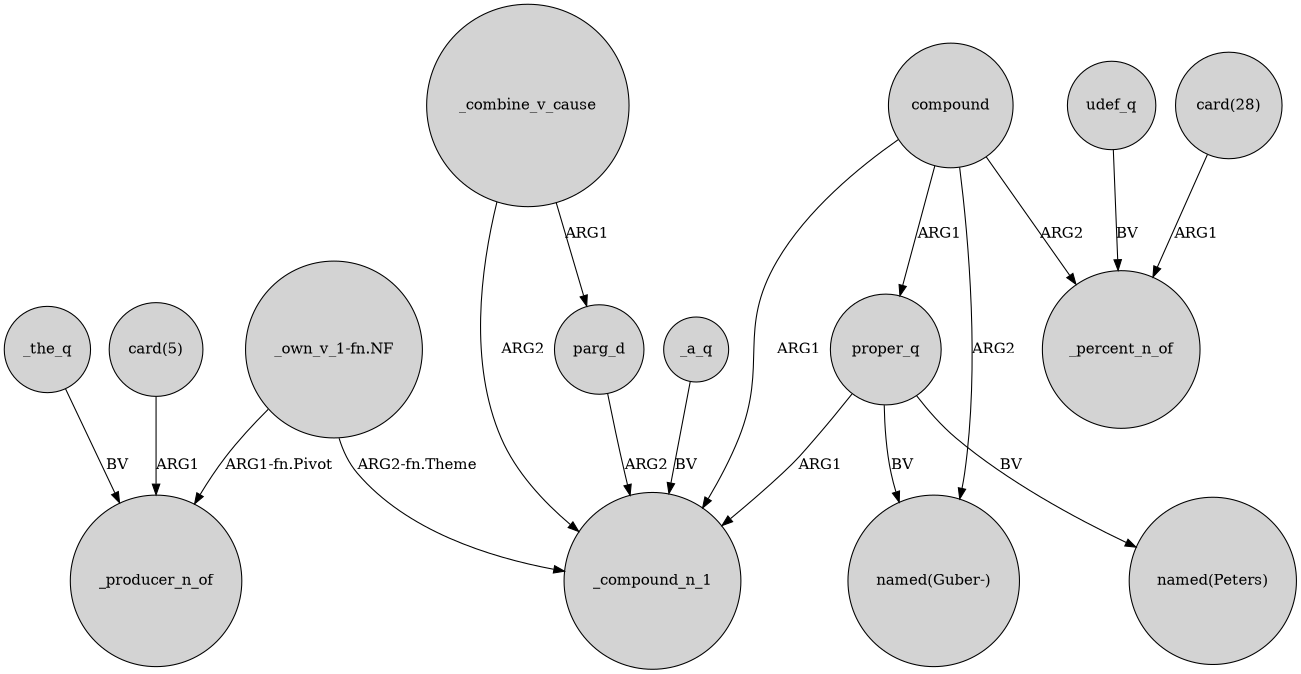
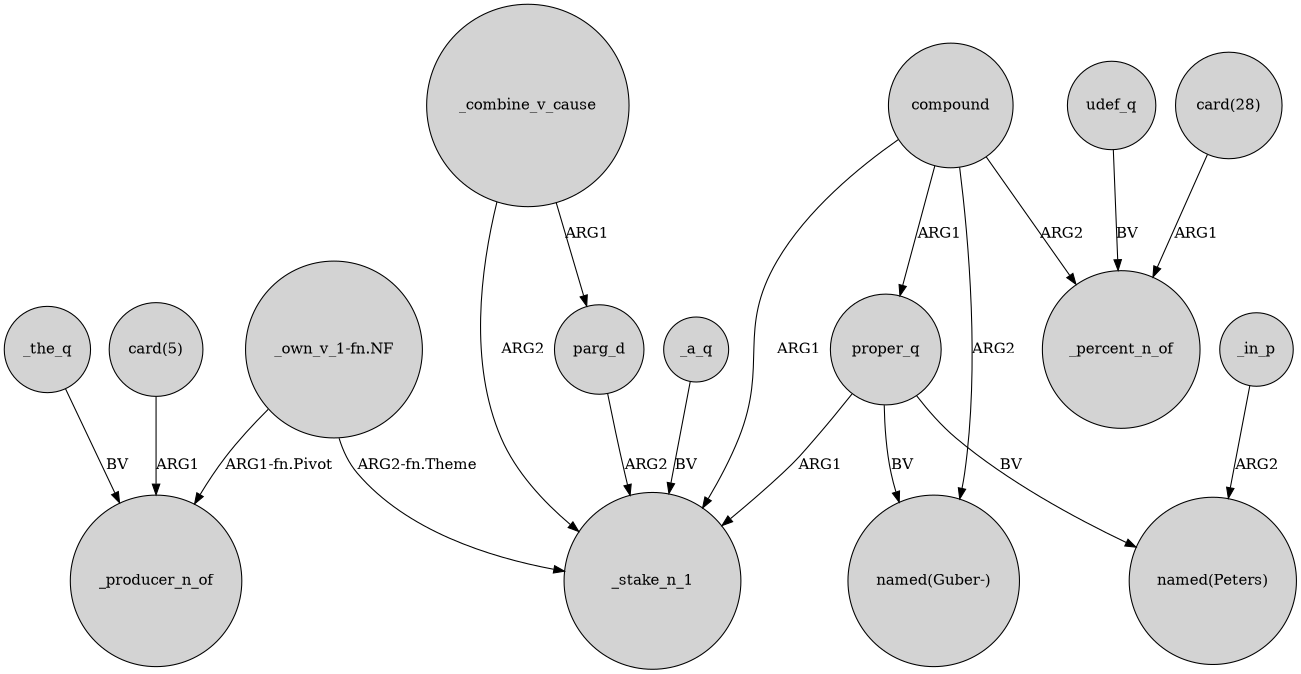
node "_in_p": added
node "_compound_n_1": label "_compound_n_1" -> "_stake_n_1"
